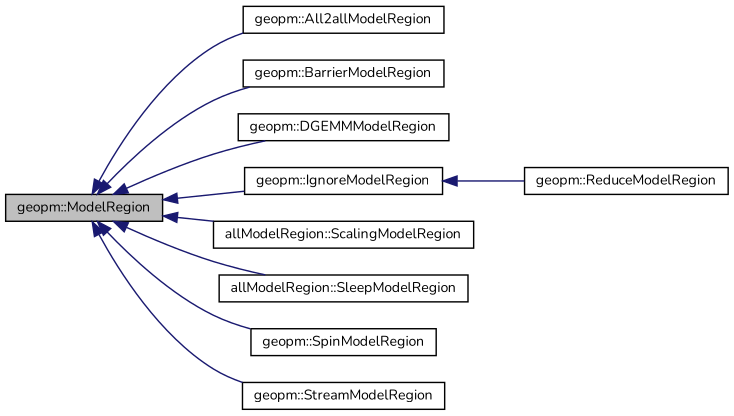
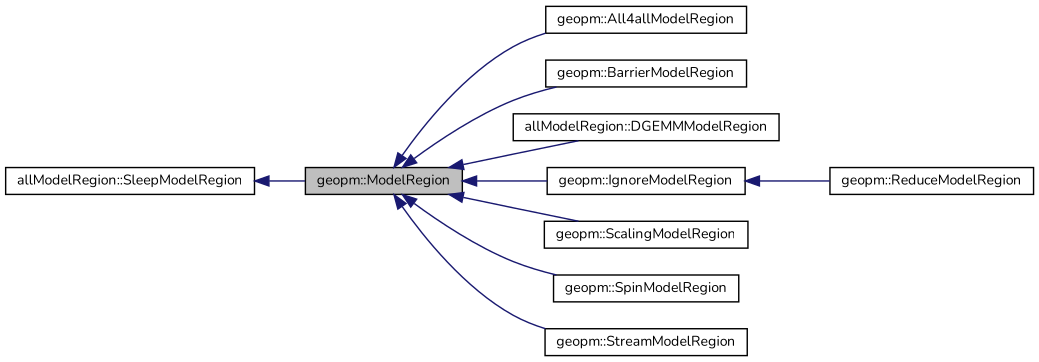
node "geopm::All2allModelRegion": label "geopm::All2allModelRegion" -> "geopm::All4allModelRegion"
node "geopm::DGEMMModelRegion": label "geopm::DGEMMModelRegion" -> "allModelRegion::DGEMMModelRegion"
node "allModelRegion::ScalingModelRegion": label "allModelRegion::ScalingModelRegion" -> "geopm::ScalingModelRegion"
edge "allModelRegion::SleepModelRegion" -> "geopm::ModelRegion": reversed
